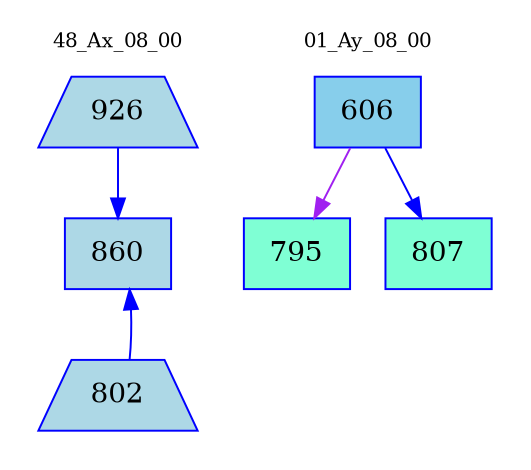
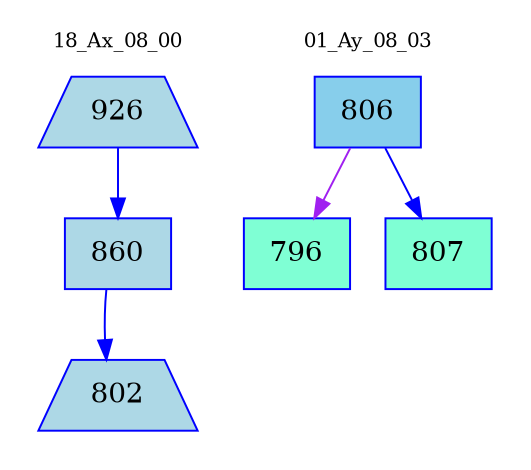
cluster "48_Ax_08_00": label "48_Ax_08_00" -> "18_Ax_08_00"
cluster "01_Ay_08_00": label "01_Ay_08_00" -> "01_Ay_08_03"
node "606": label "606" -> "806"
node "795": label "795" -> "796"
edge "802" -> "860": reversed
